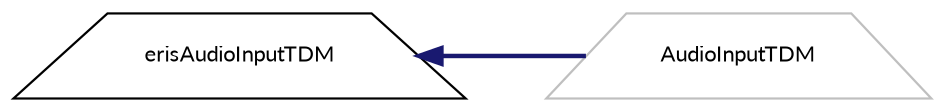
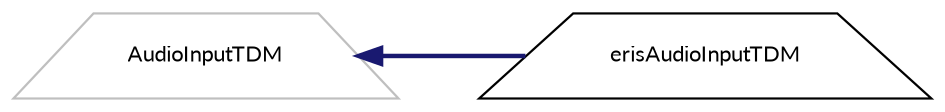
edge "AudioInputTDM" -> "erisAudioInputTDM": reversed
